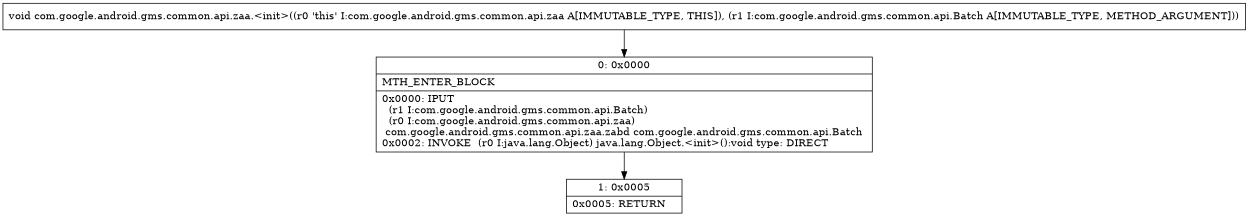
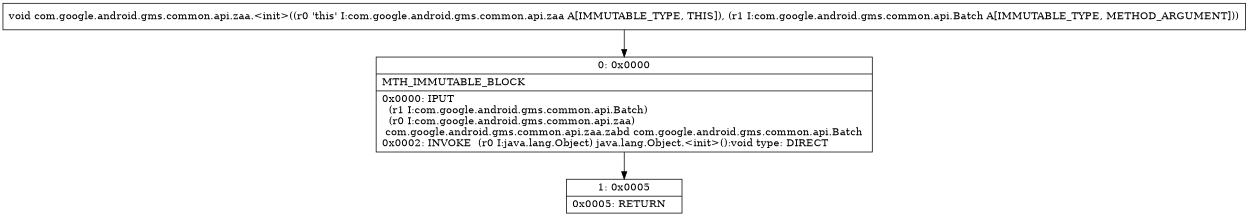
node "0: 0x0000": text "MTH_ENTER_BLOCK" -> "MTH_IMMUTABLE_BLOCK"
